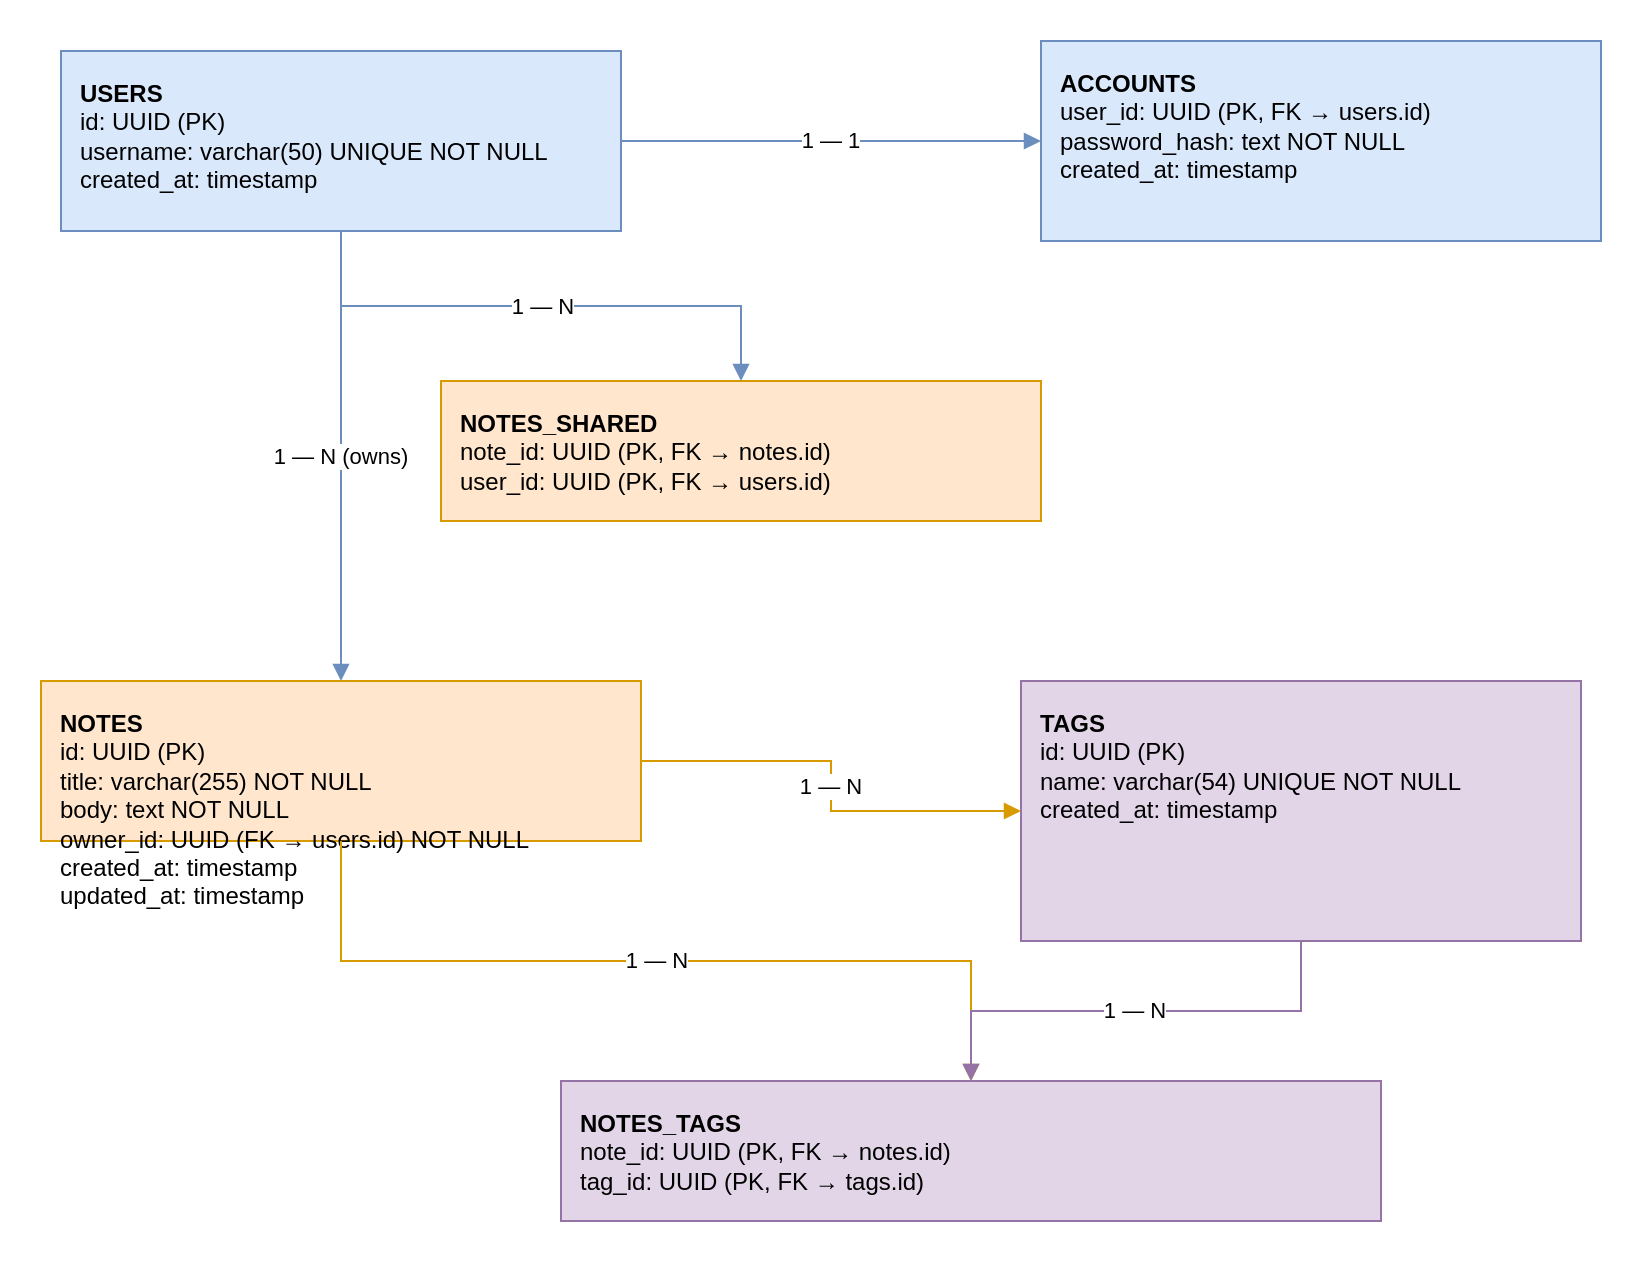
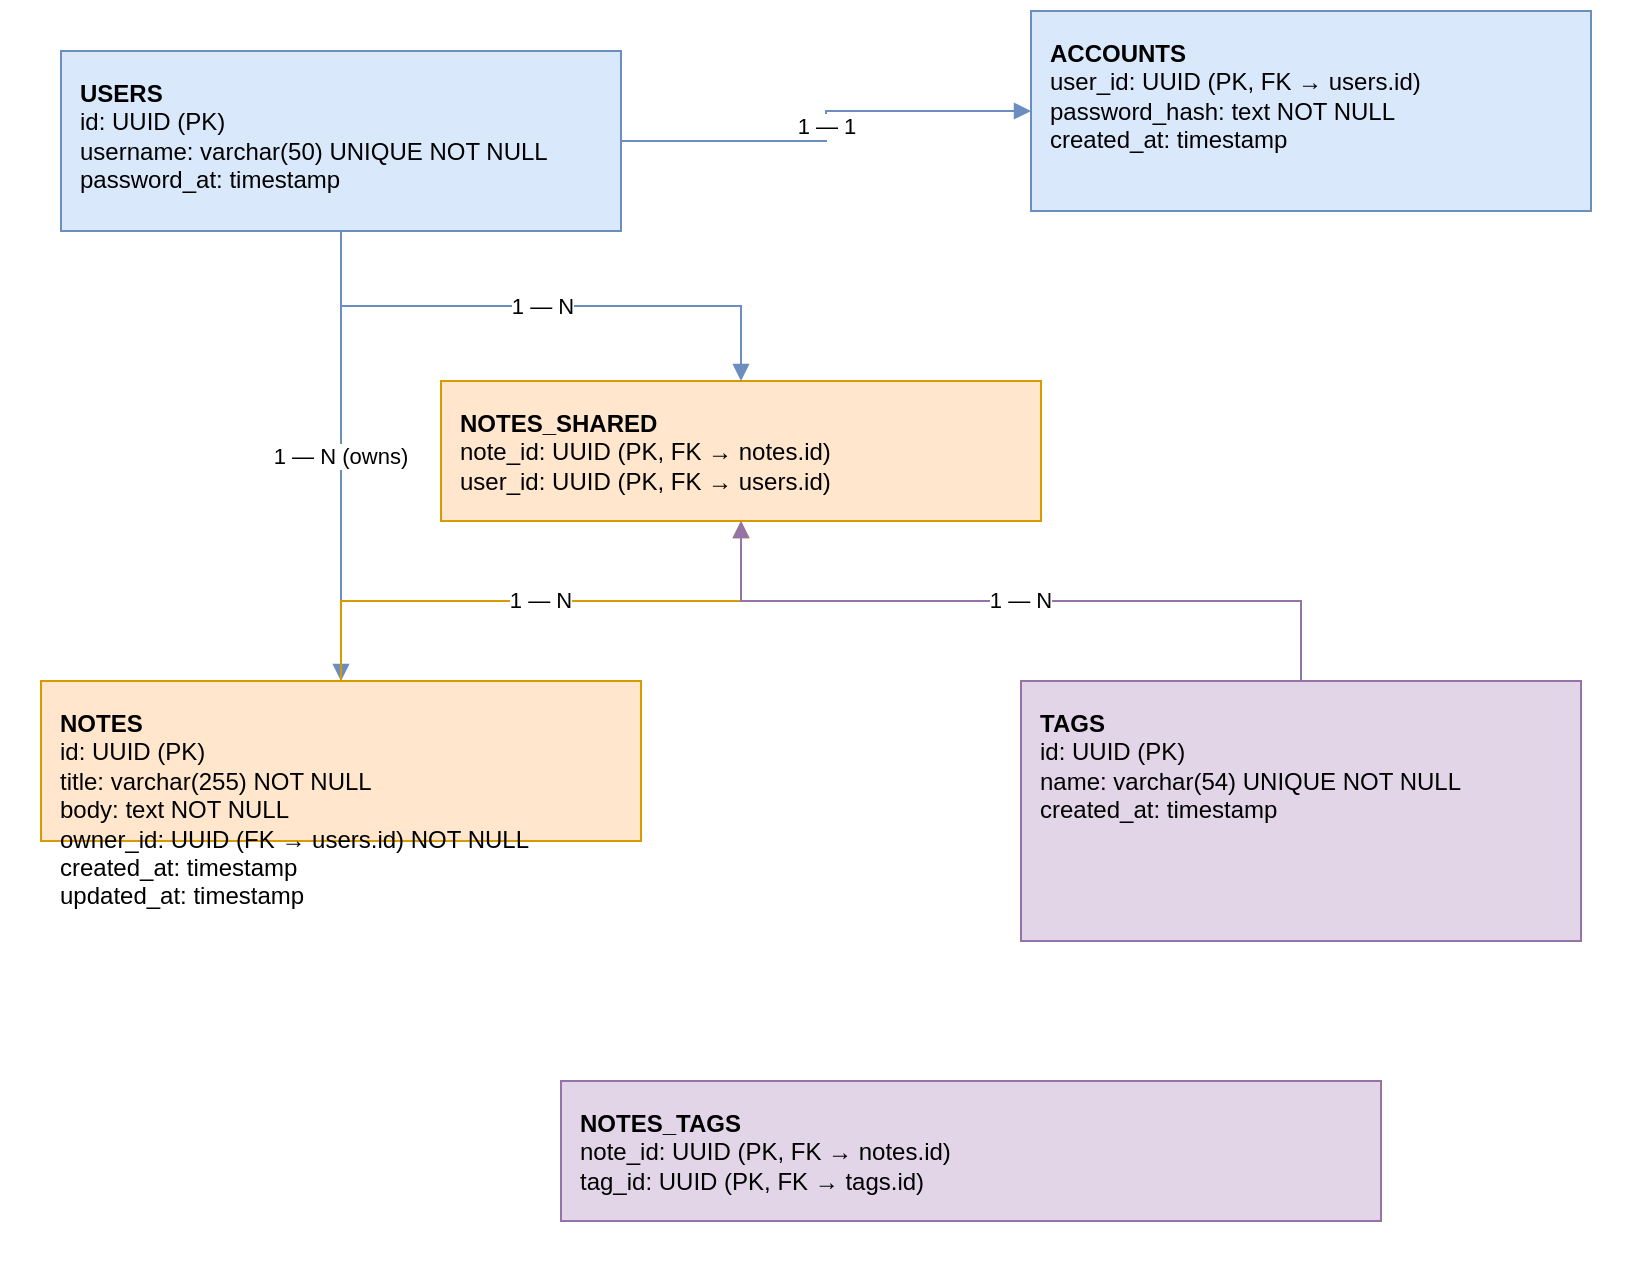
node "USERS id: UUID (PK) username: varchar(50) UNIQUE NOT NULL created_at: timestamp": label "USERS id: UUID (PK) username: varchar(50) UNIQUE NOT NULL created_at: timestamp" -> "USERS id: UUID (PK) username: varchar(50) UNIQUE NOT NULL password_at: timestamp"
node "ACCOUNTS user_id: UUID (PK, FK → users.id) password_hash: text NOT NULL created_at: timestamp": moved (1321, 141) -> (1311, 111)
edge "NOTES id: UUID (PK) title: varchar(255) NOT NULL body: text NOT NULL owner_id: UUID (FK → users.id) NOT NULL created_at: timestamp updated_at: timestamp" -> "TAGS id: UUID (PK) name: varchar(54) UNIQUE NOT NULL created_at: timestamp": now "NOTES id: UUID (PK) title: varchar(255) NOT NULL body: text NOT NULL owner_id: UUID (FK → users.id) NOT NULL created_at: timestamp updated_at: timestamp" -> "NOTES_SHARED note_id: UUID (PK, FK → notes.id) user_id: UUID (PK, FK → users.id)"
edge "NOTES id: UUID (PK) title: varchar(255) NOT NULL body: text NOT NULL owner_id: UUID (FK → users.id) NOT NULL created_at: timestamp updated_at: timestamp" -> "NOTES_TAGS note_id: UUID (PK, FK → notes.id) tag_id: UUID (PK, FK → tags.id)": removed, label "1 — N"
edge "TAGS id: UUID (PK) name: varchar(54) UNIQUE NOT NULL created_at: timestamp" -> "NOTES_TAGS note_id: UUID (PK, FK → notes.id) tag_id: UUID (PK, FK → tags.id)": now "TAGS id: UUID (PK) name: varchar(54) UNIQUE NOT NULL created_at: timestamp" -> "NOTES_SHARED note_id: UUID (PK, FK → notes.id) user_id: UUID (PK, FK → users.id)"
